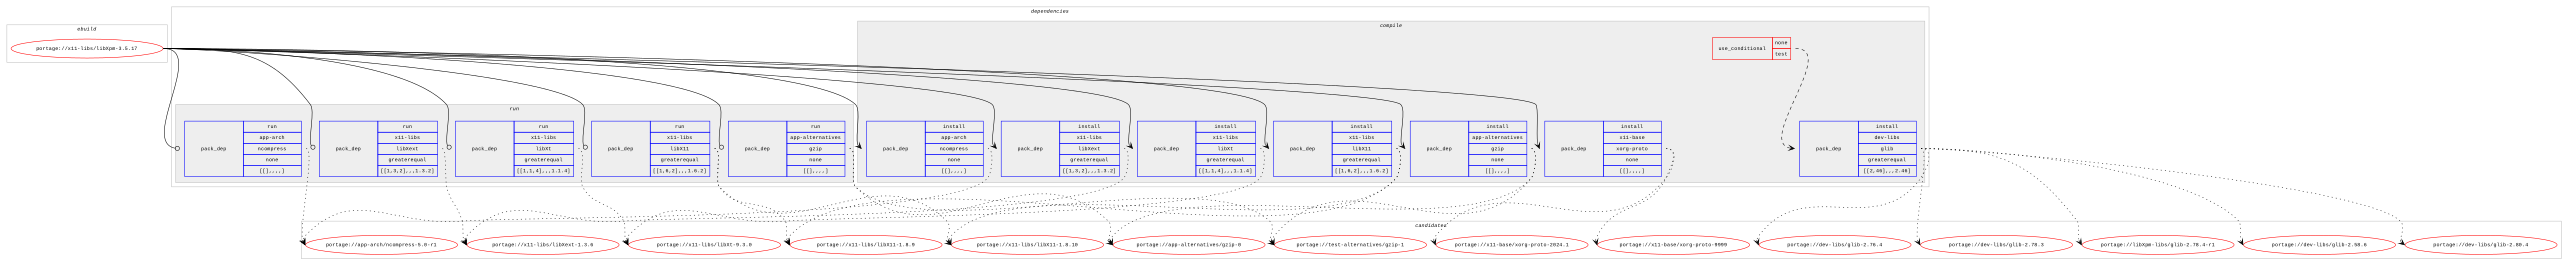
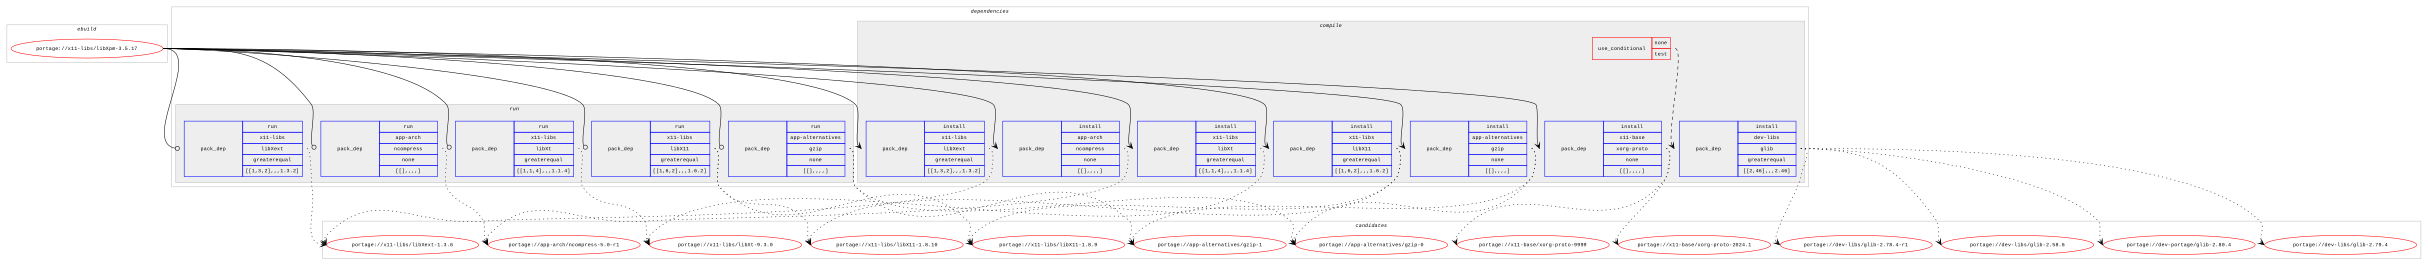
node "portage://test-alternatives/gzip-1": label "portage://test-alternatives/gzip-1" -> "portage://app-alternatives/gzip-1"
node "portage://dev-libs/glib-2.76.4": label "portage://dev-libs/glib-2.76.4" -> "portage://dev-libs/glib-2.79.4"
node "portage://dev-libs/glib-2.78.3": removed
node "portage://libXpm-libs/glib-2.78.4-r1": label "portage://libXpm-libs/glib-2.78.4-r1" -> "portage://dev-libs/glib-2.78.4-r1"
node "portage://dev-libs/glib-2.80.4": label "portage://dev-libs/glib-2.80.4" -> "portage://dev-portage/glib-2.80.4"
